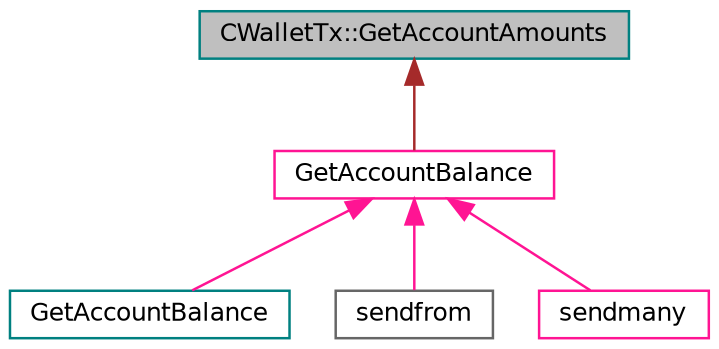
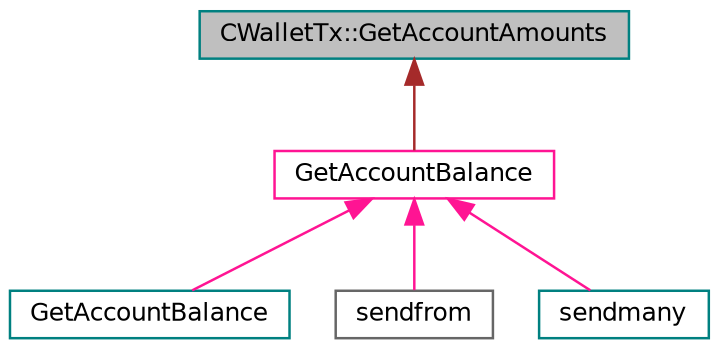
node "sendmany": color deeppink -> teal
